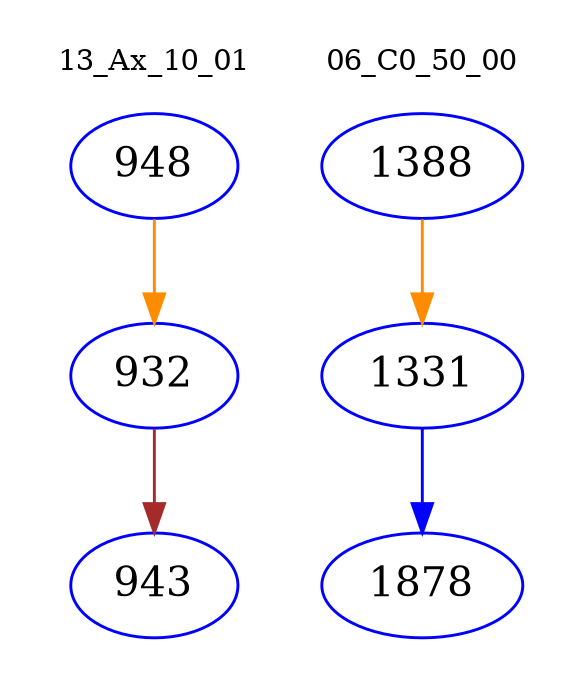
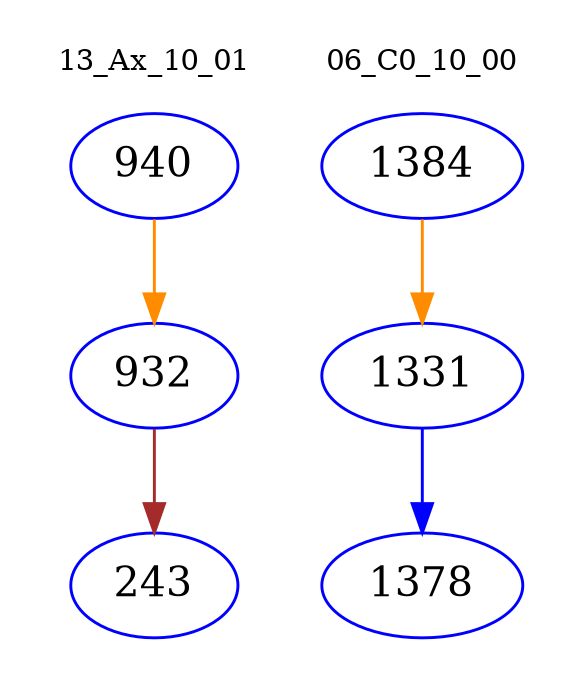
cluster "06_C0_50_00": label "06_C0_50_00" -> "06_C0_10_00"
node "948": label "948" -> "940"
node "1388": label "1388" -> "1384"
node "943": label "943" -> "243"
node "1878": label "1878" -> "1378"
